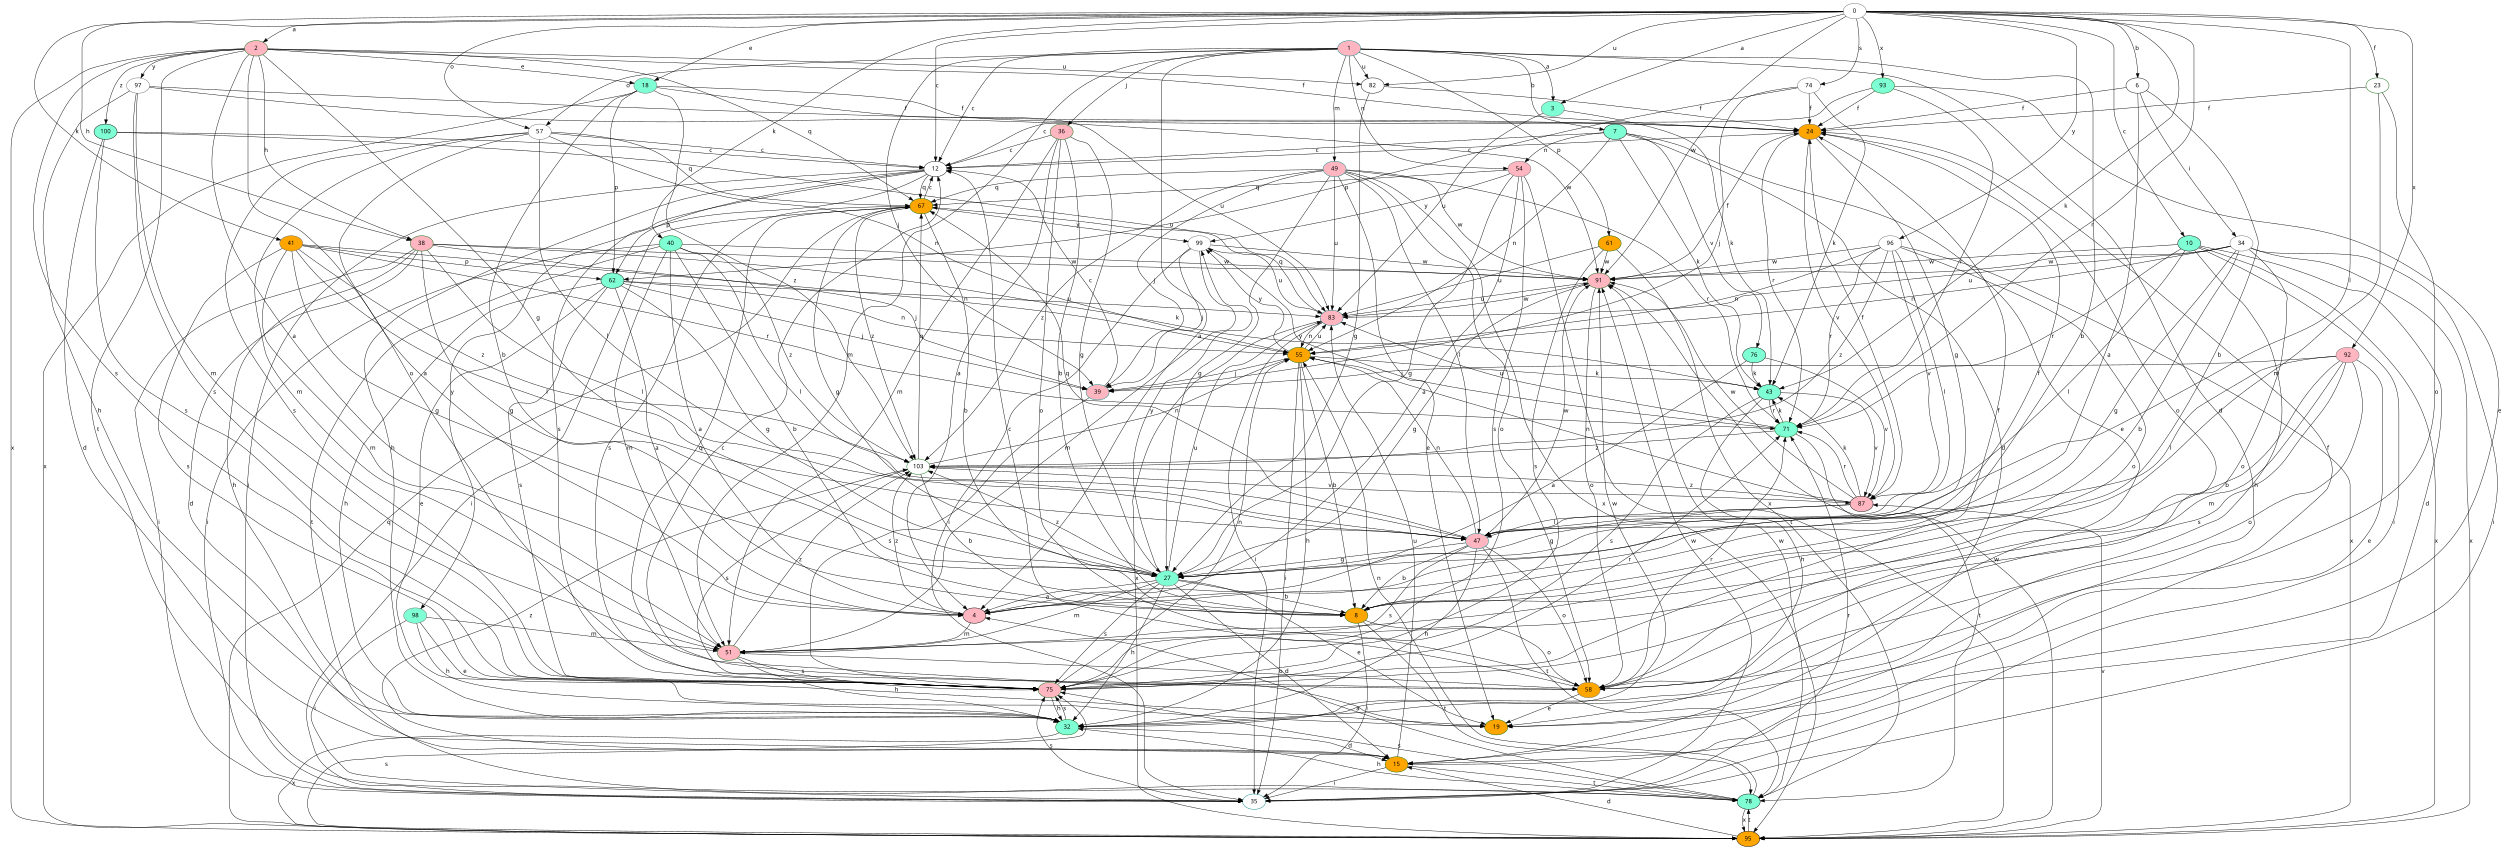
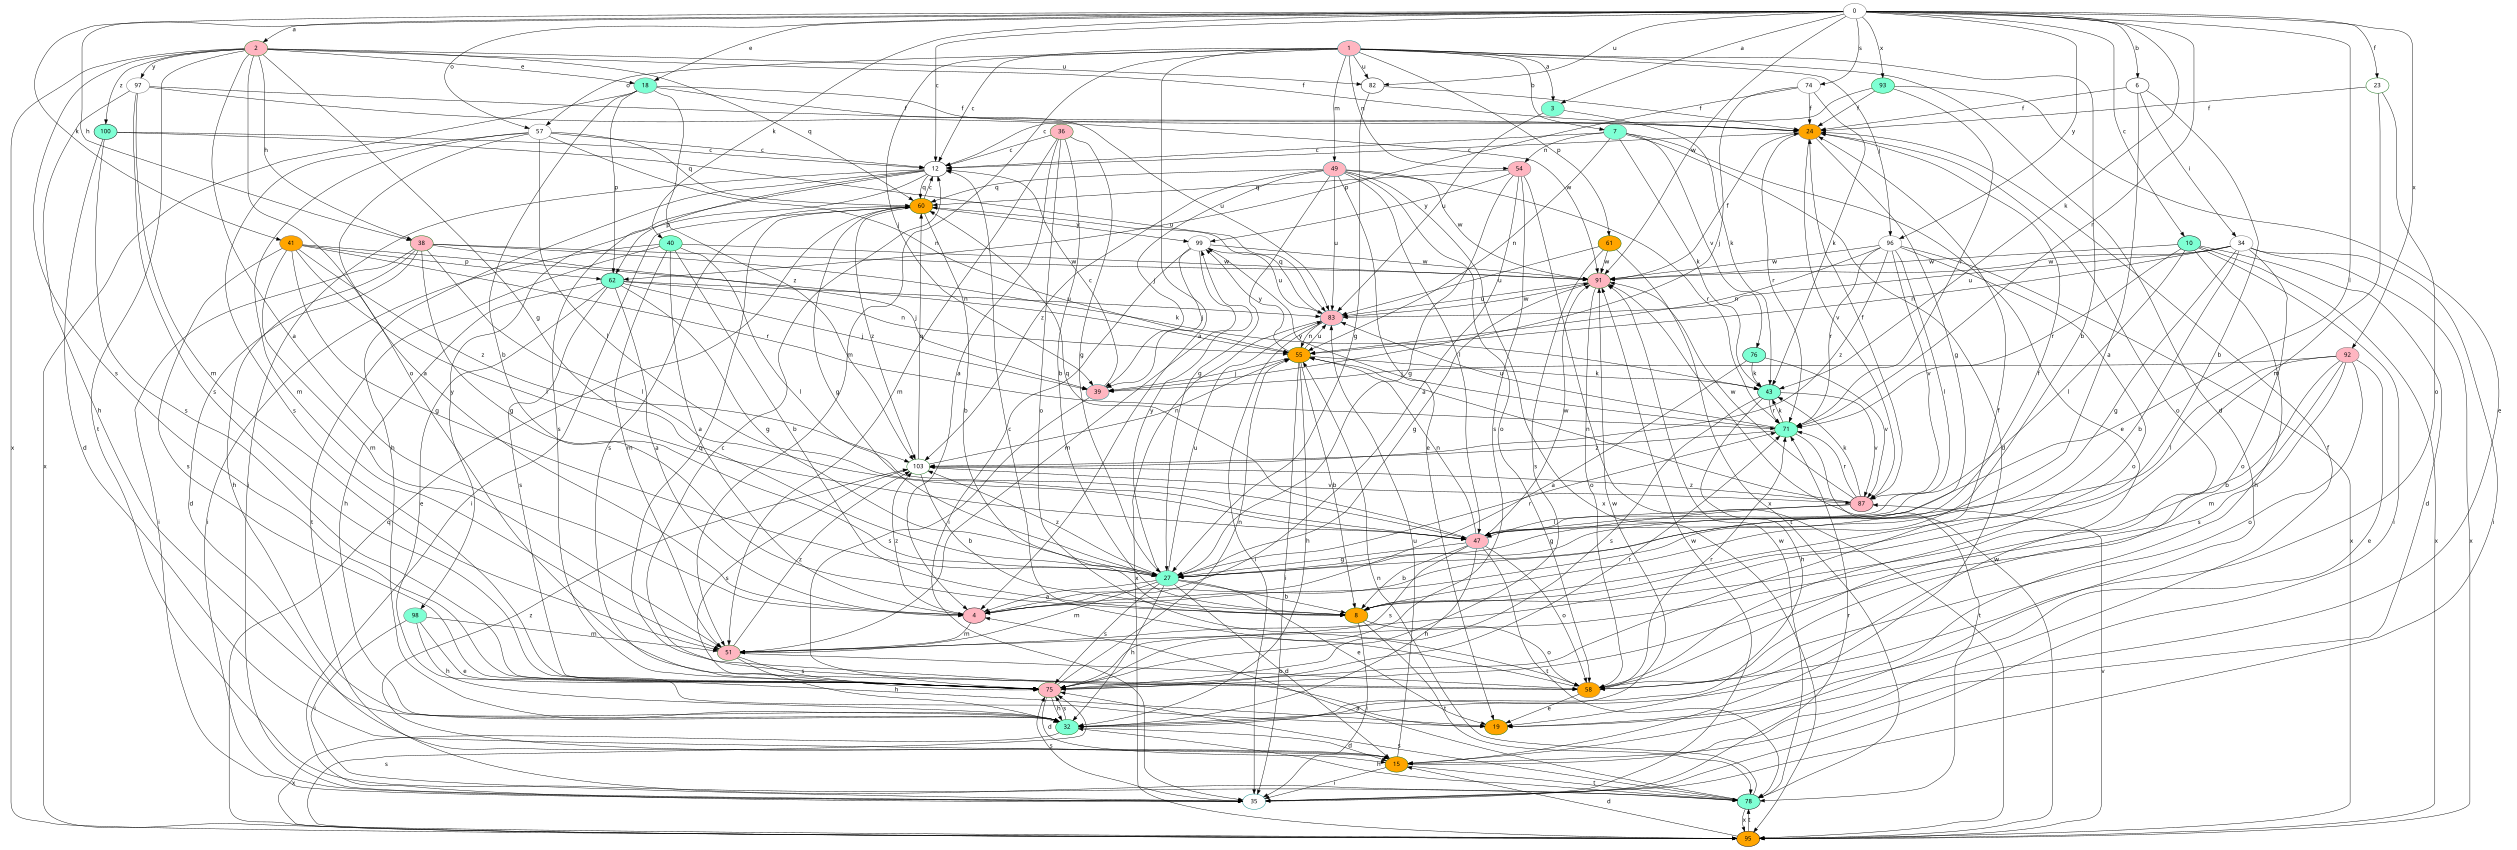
edge "1" -> "36": now "1" -> "96"
node "7": color black -> gray40
node "67": label "67" -> "60"
edge "40" -> "103": removed, label "z"
edge "27" -> "71": added, label "r"
edge "75" -> "15": added, label "d"
